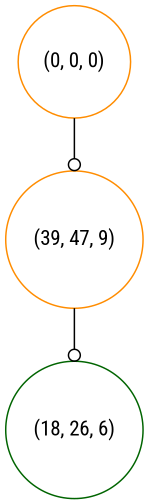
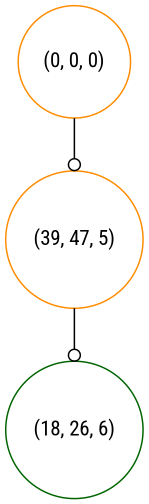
node "(39, 47, 9)": label "(39, 47, 9)" -> "(39, 47, 5)"
